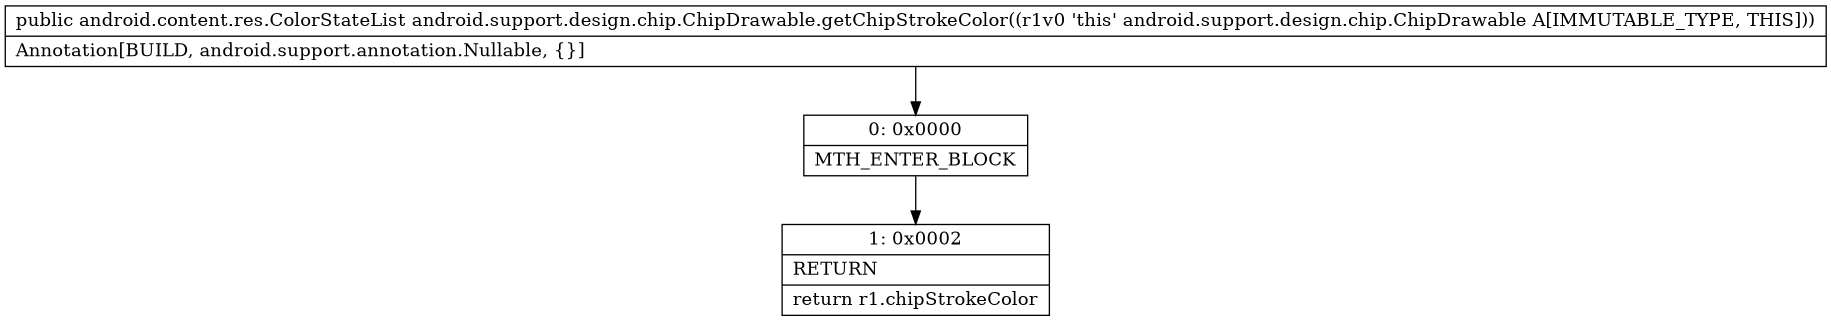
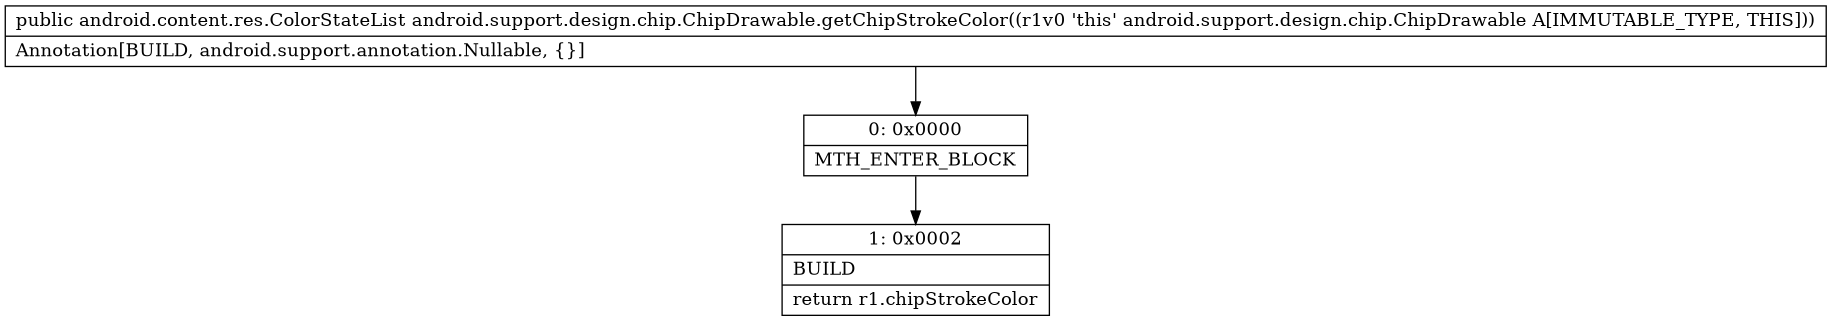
node "1: 0x0002": text "RETURN" -> "BUILD"
